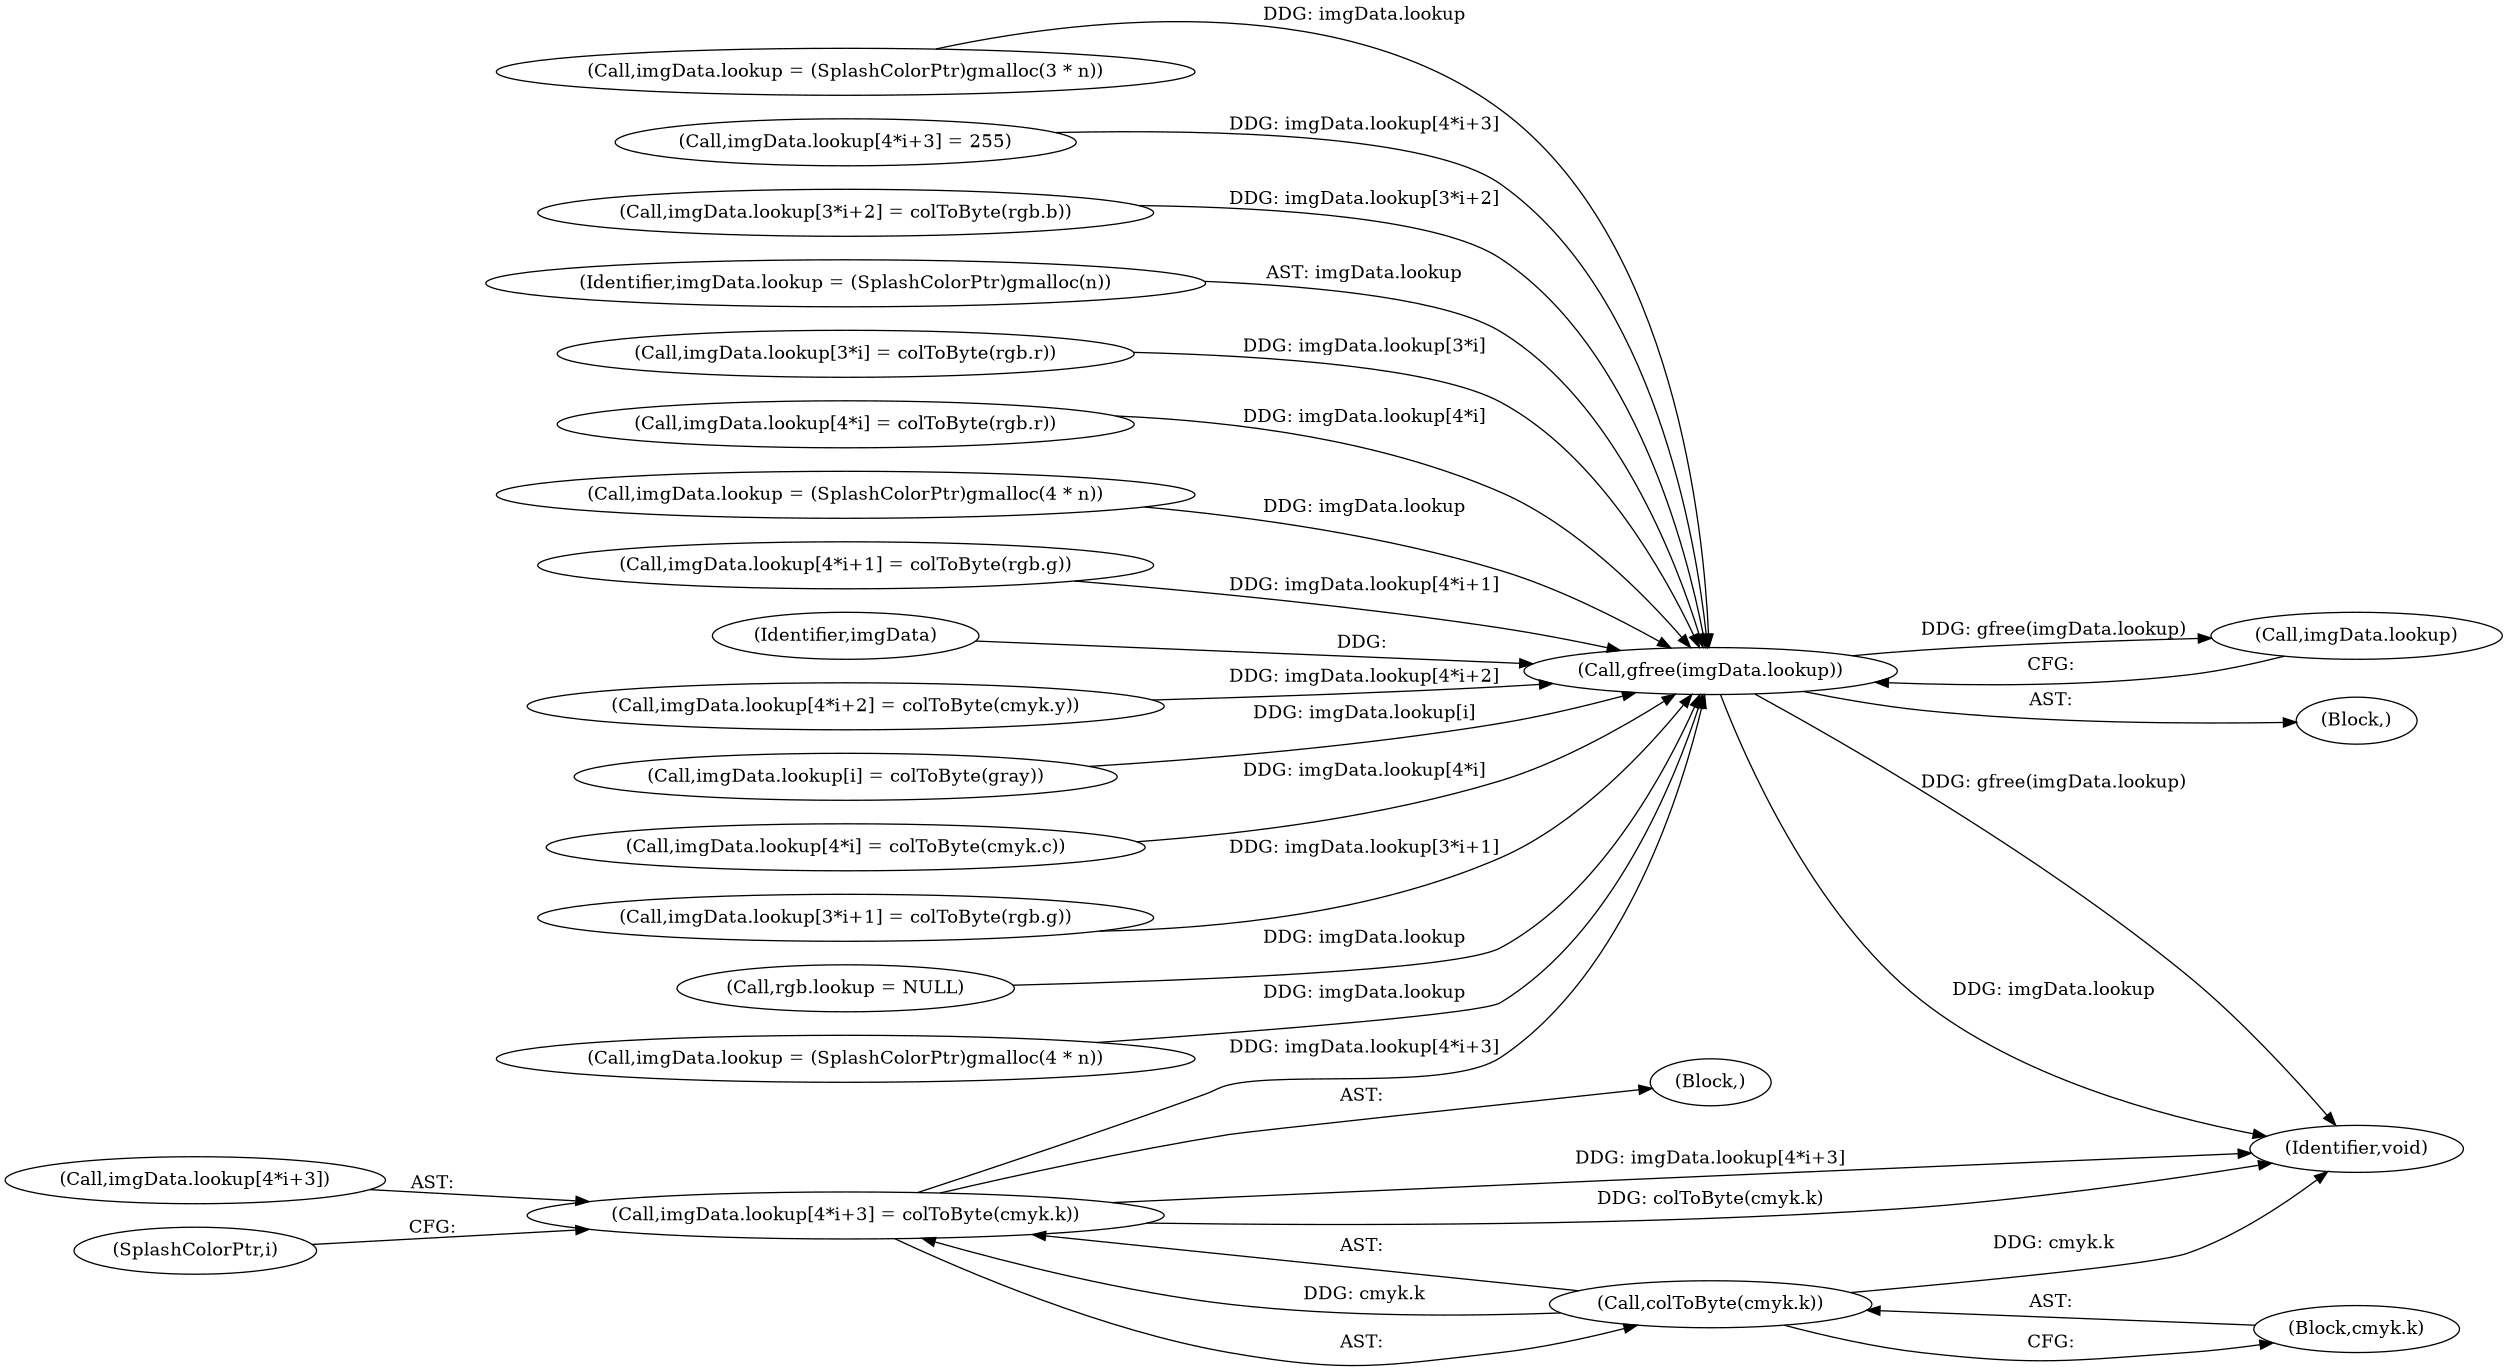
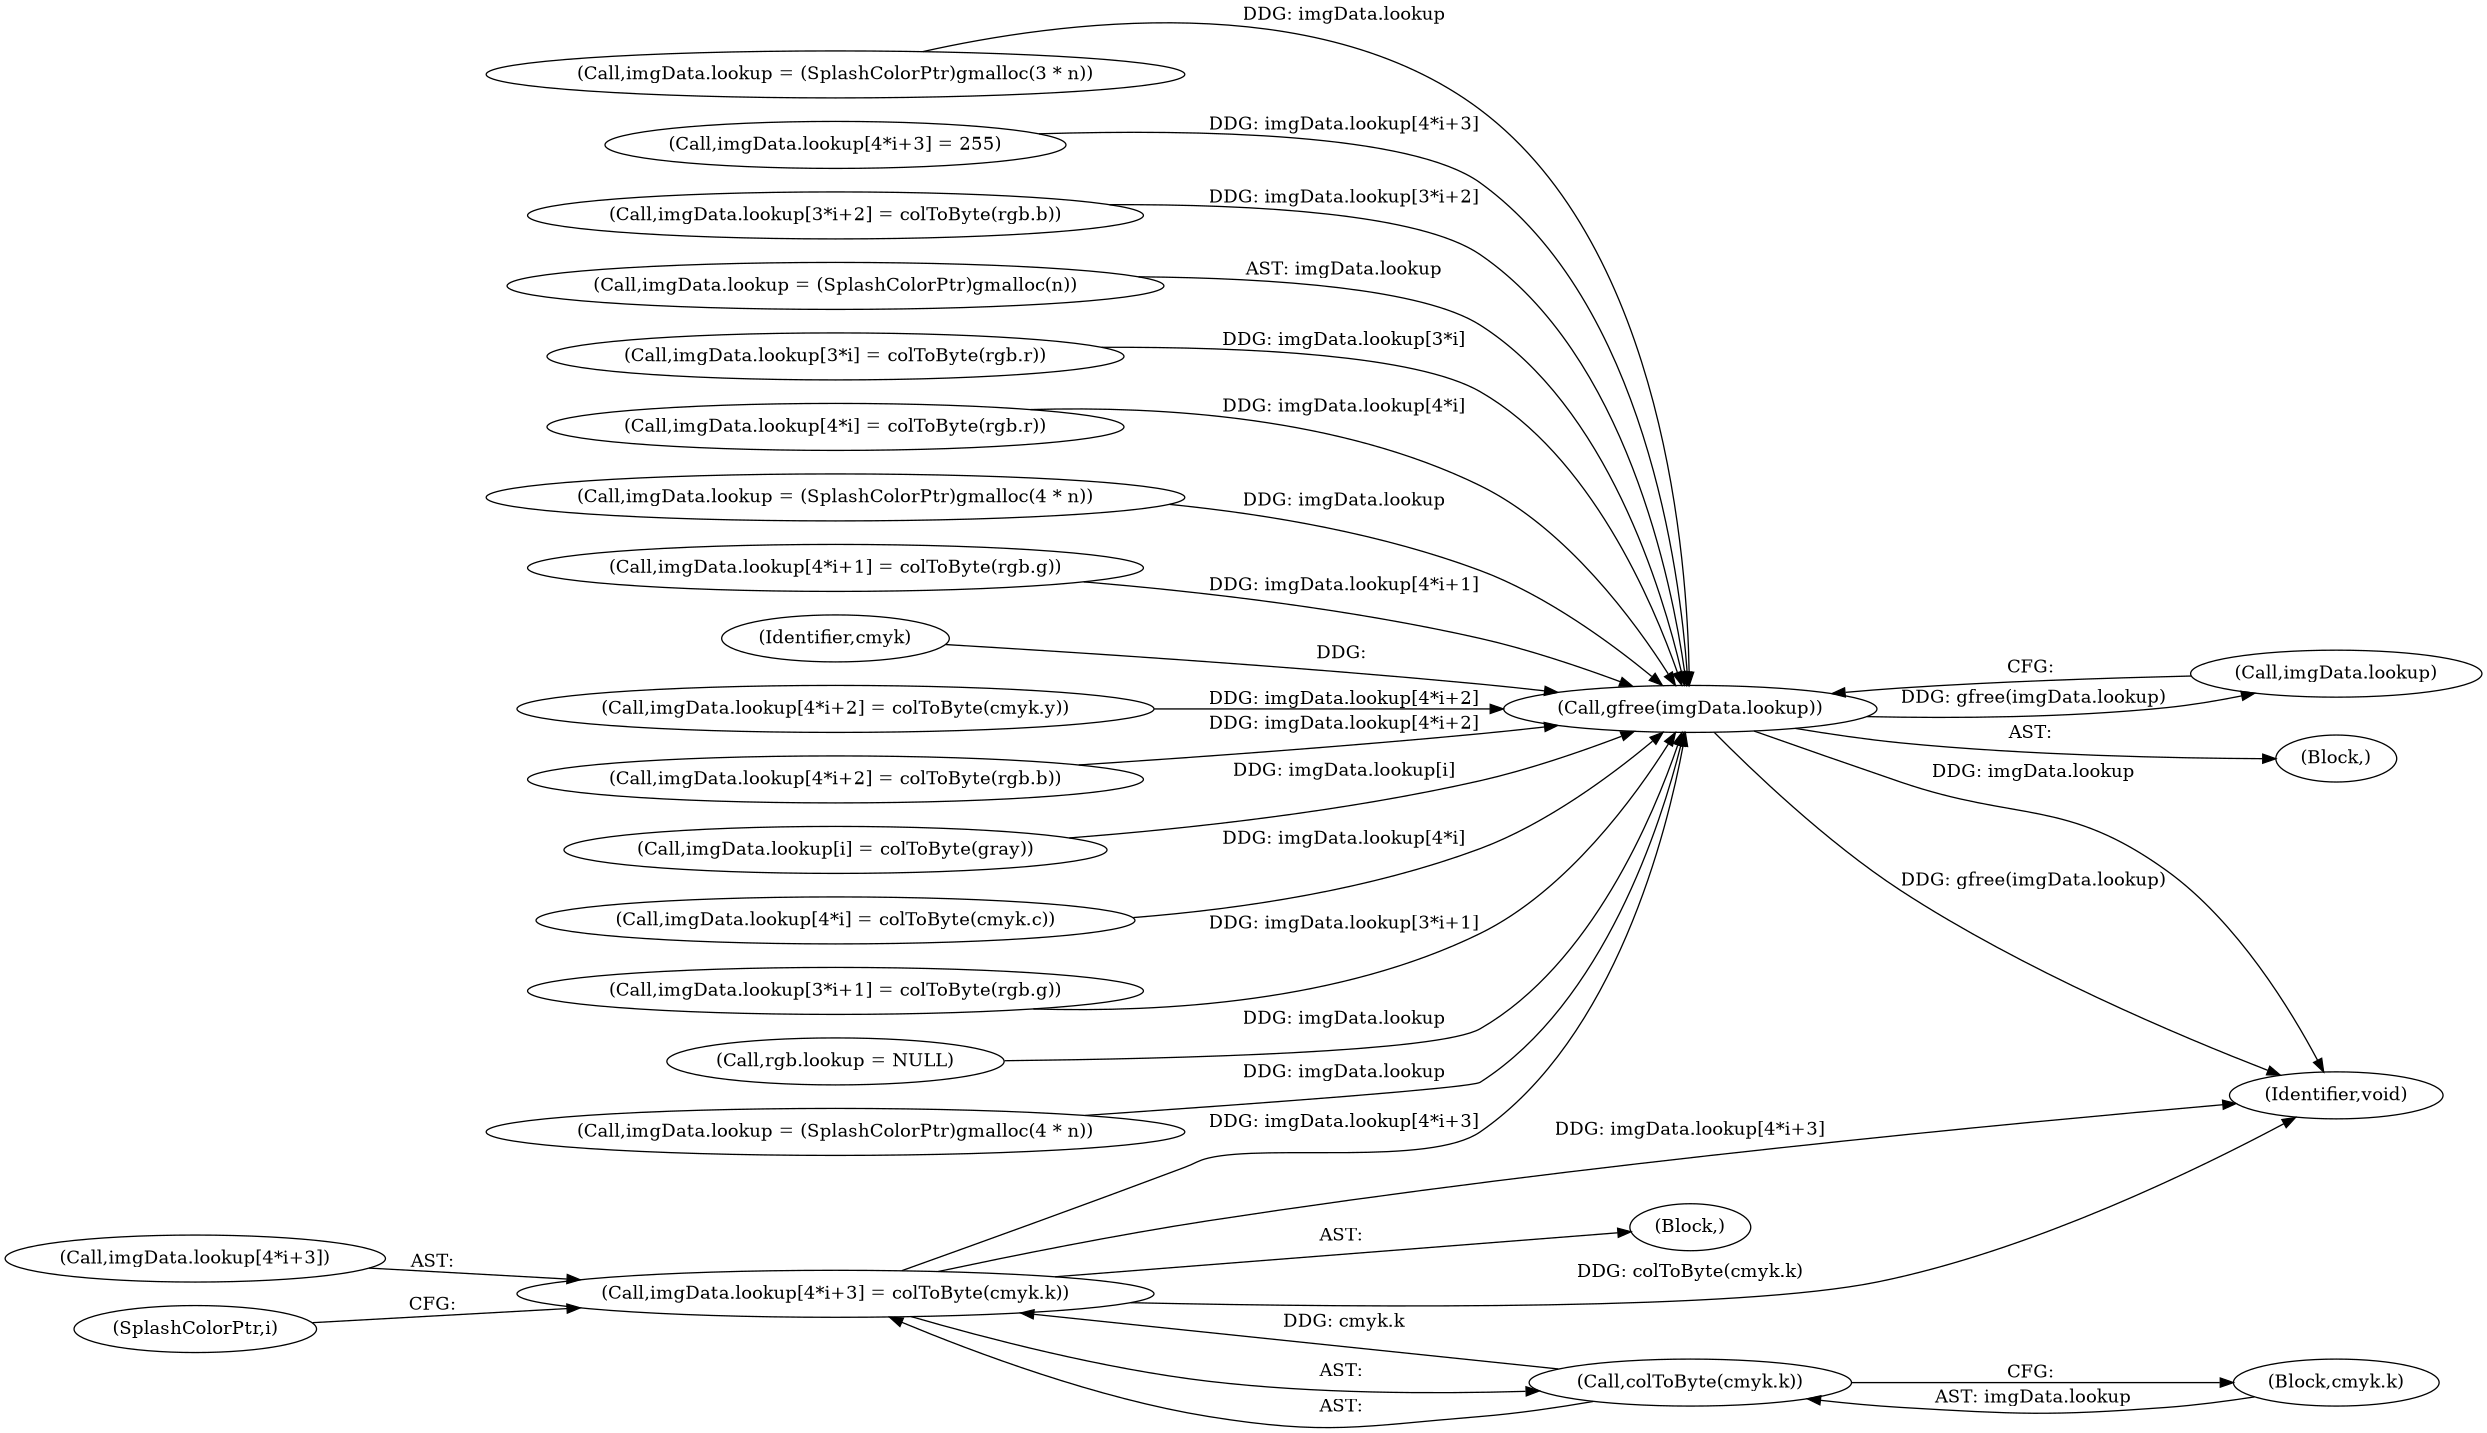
node "(Identifier,imgData.lookup = (SplashColorPtr)gmalloc(n))": label "(Identifier,imgData.lookup = (SplashColorPtr)gmalloc(n))" -> "(Call,imgData.lookup = (SplashColorPtr)gmalloc(n))"
node "(Identifier,imgData)": label "(Identifier,imgData)" -> "(Identifier,cmyk)"
node "(Call,imgData.lookup[4*i+2] = colToByte(rgb.b))": added
edge "(Call,colToByte(cmyk.k))" -> "(Identifier,void)": removed, label "DDG: cmyk.k"
edge "(Block,cmyk.k)" -> "(Call,colToByte(cmyk.k))": label "AST: " -> "AST: imgData.lookup"
